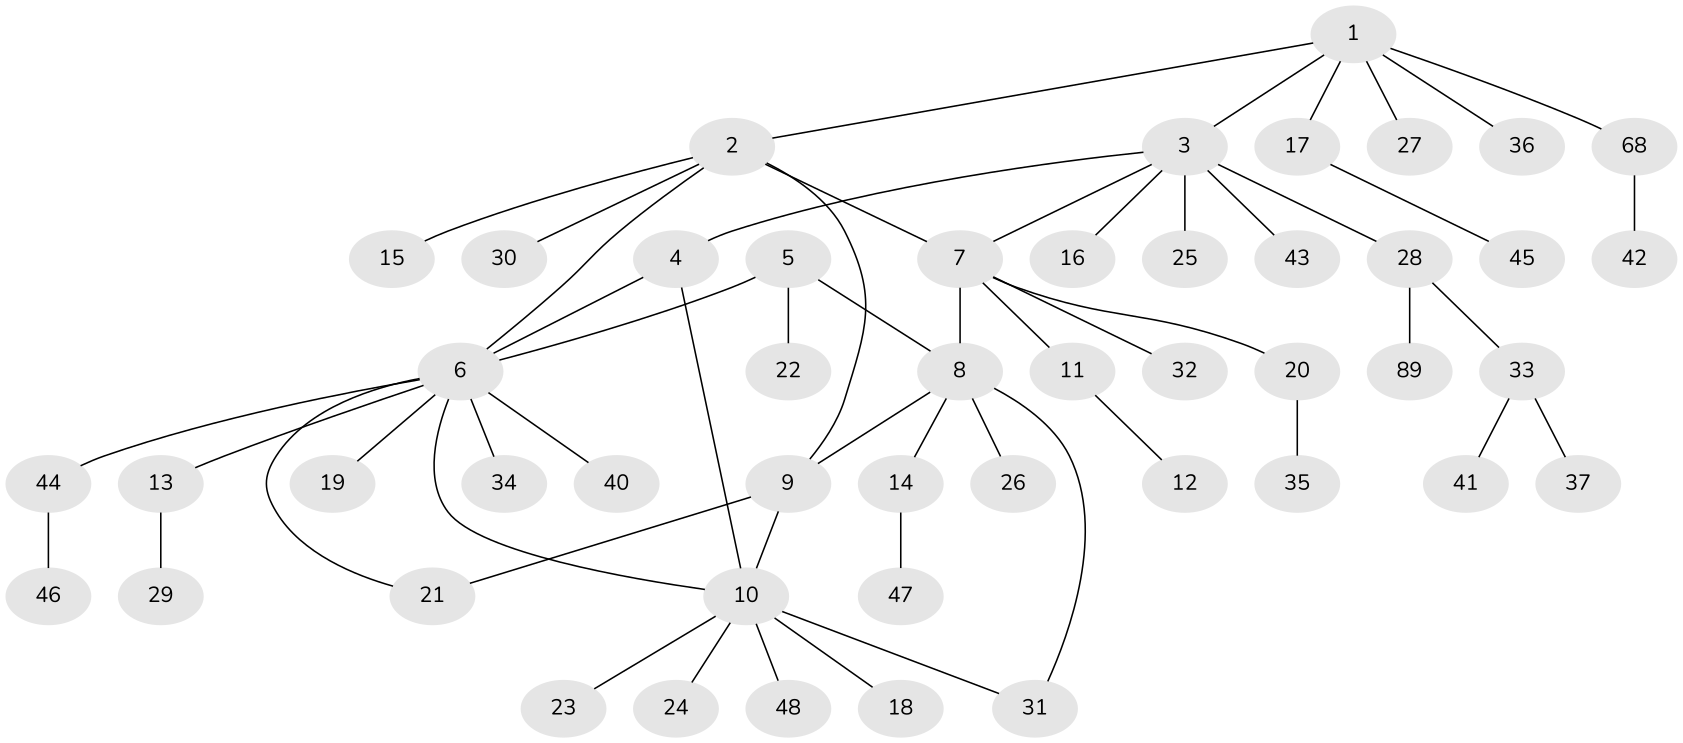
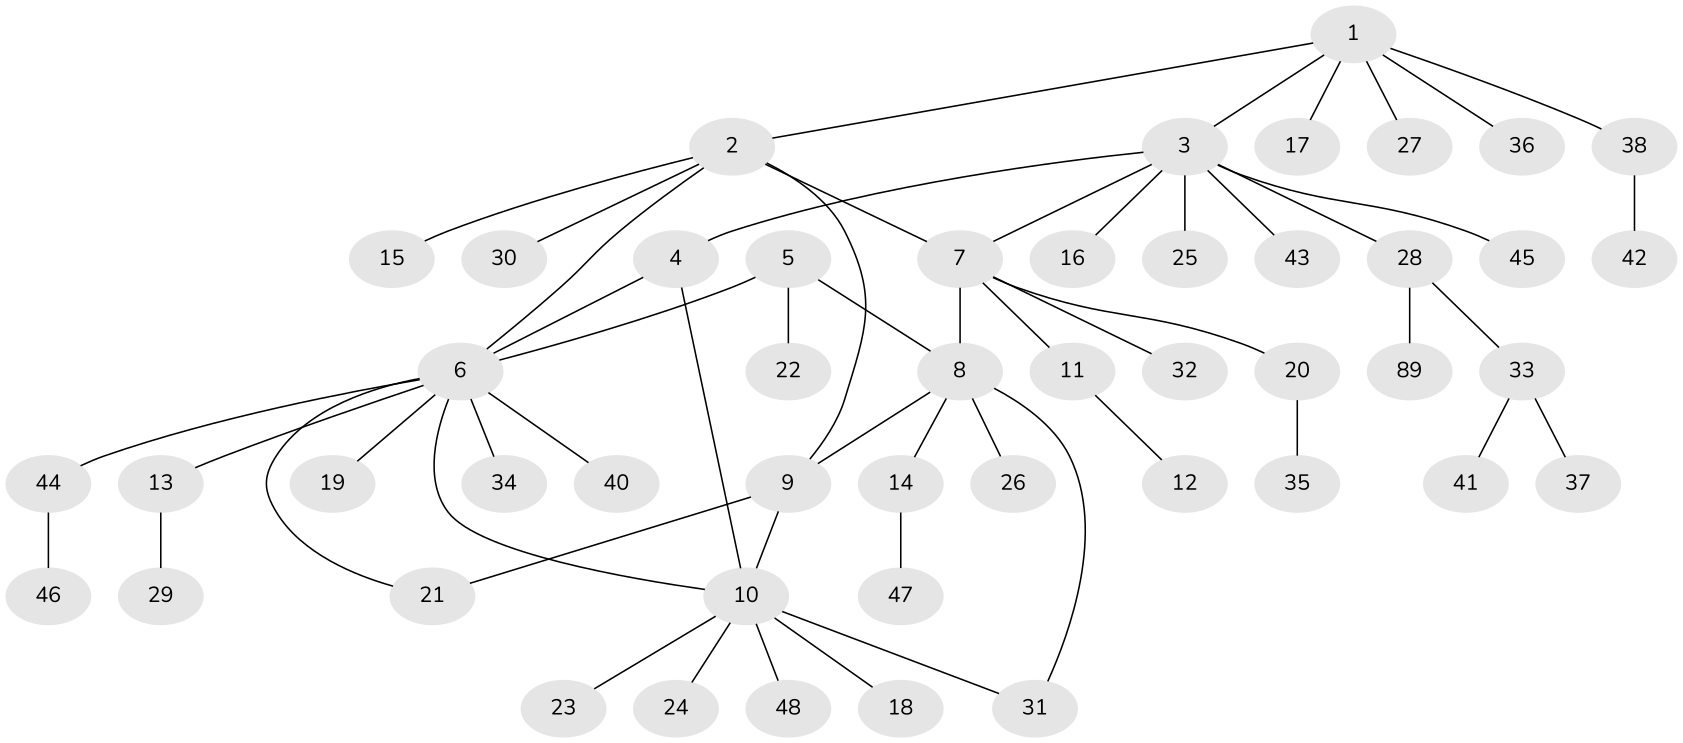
node "68": label "68" -> "38"
edge "17" -- "45": now "3" -- "45"
